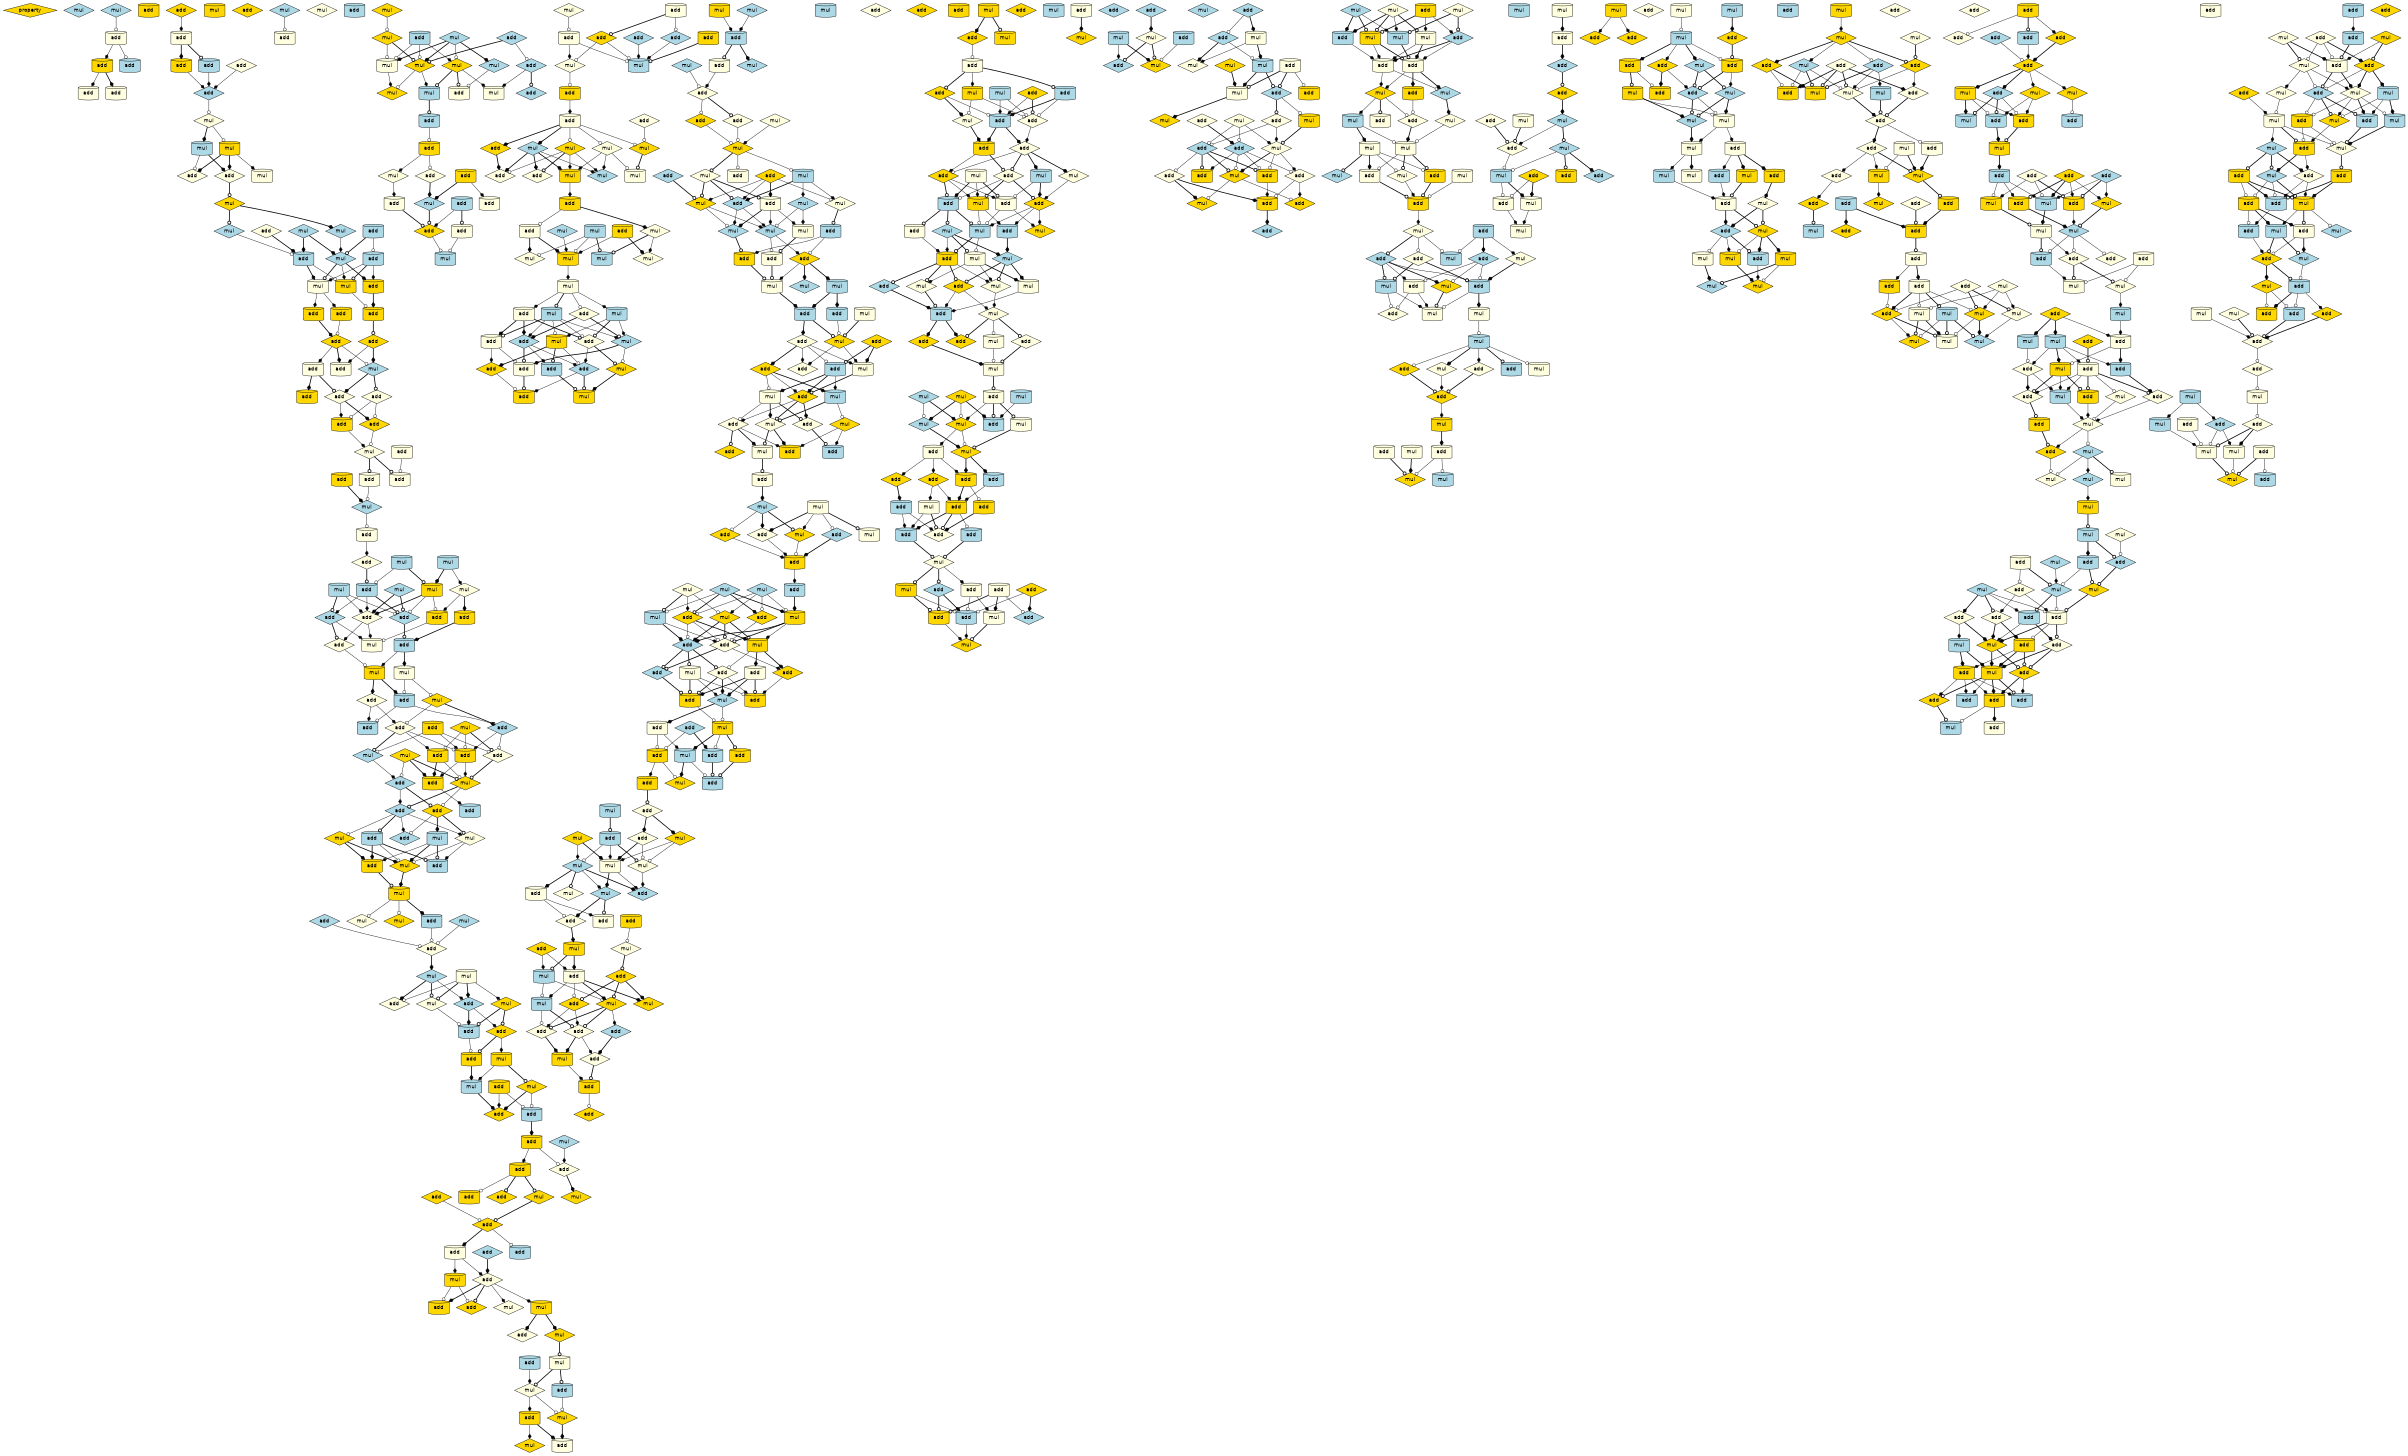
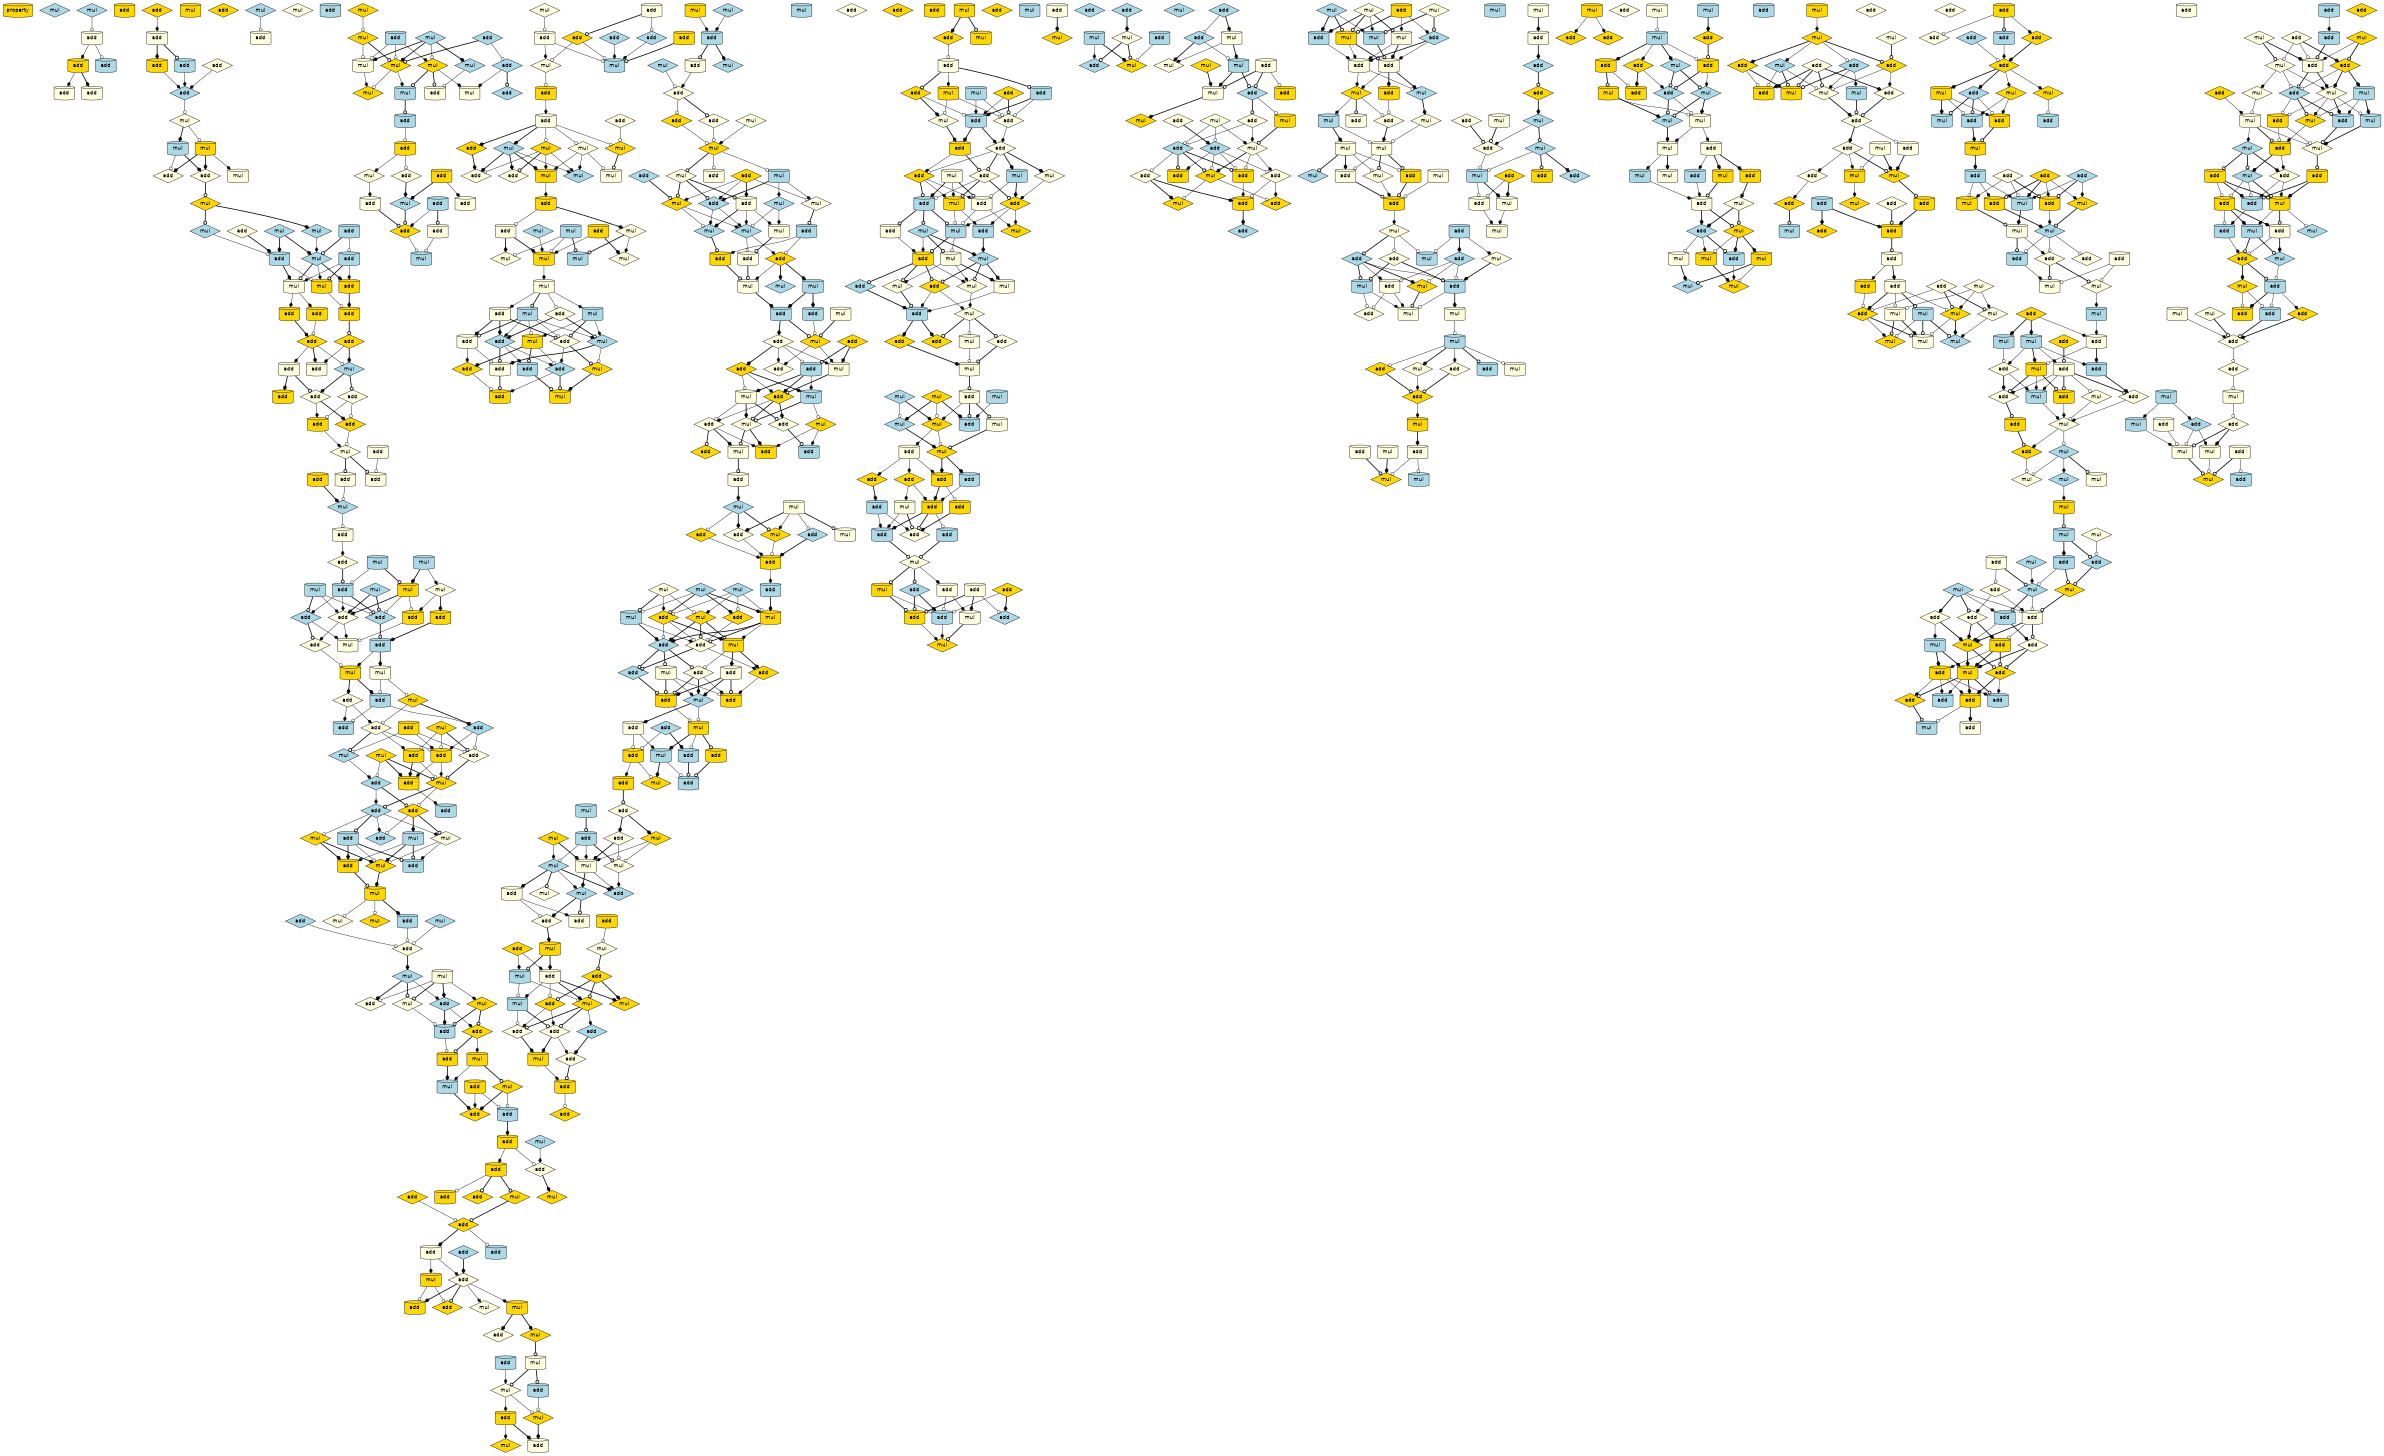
node "property": shape diamond -> cylinder
